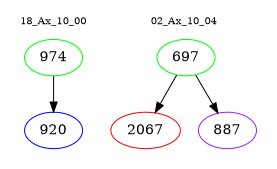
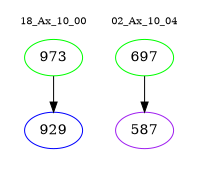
node "974": label "974" -> "973"
node "920": label "920" -> "929"
node "2067": removed
node "887": label "887" -> "587"
